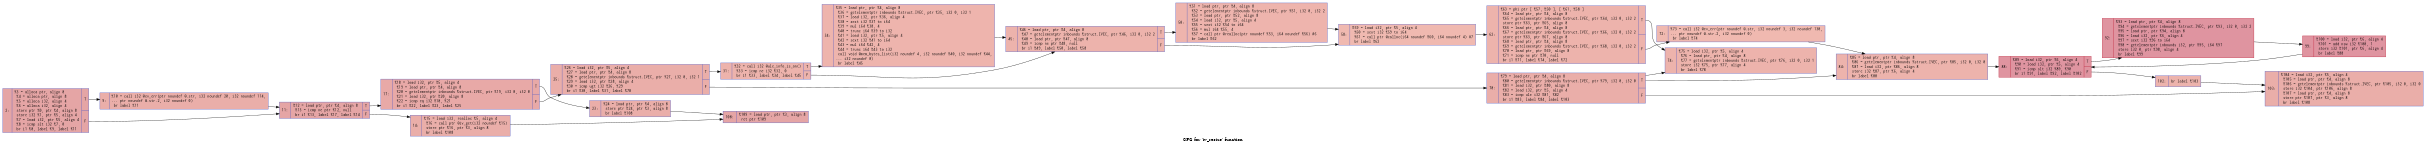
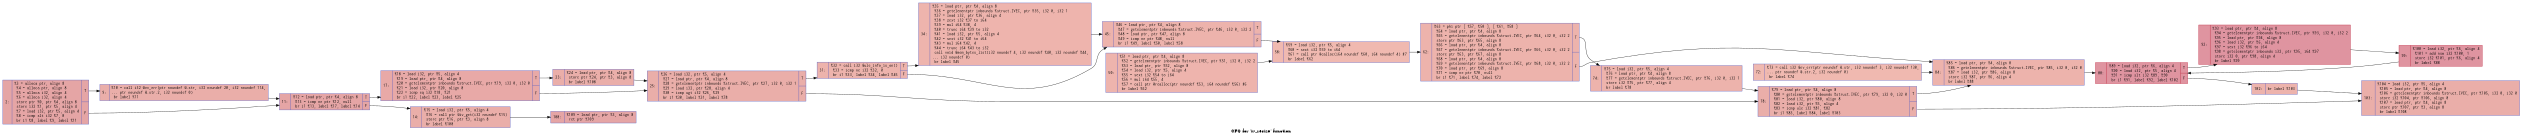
edge "45:" -> "50:": removed
edge "62:" -> "72:": now "62:" -> "84:"
edge "78:" -> "74:": reversed
edge "23:" -> "108:": now "23:" -> "25:"
node "14:": text "%15 = load i32, realloc %5, align 4" -> "%15 = load i32, ptr %5, align 4"
